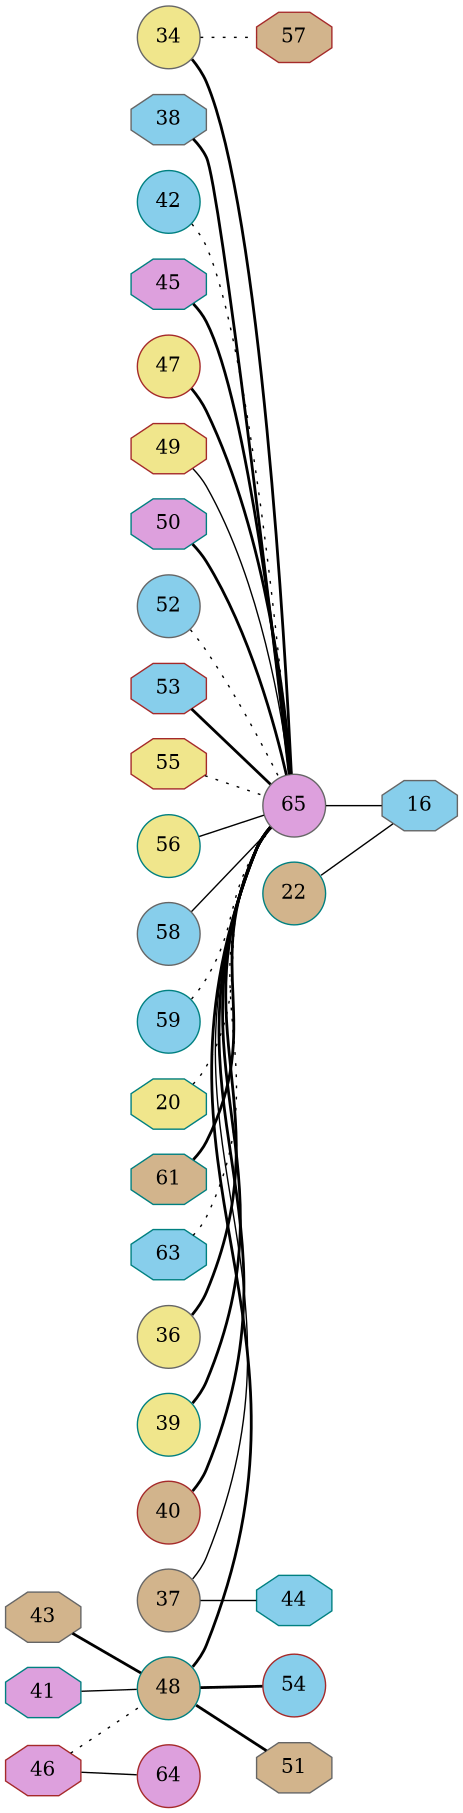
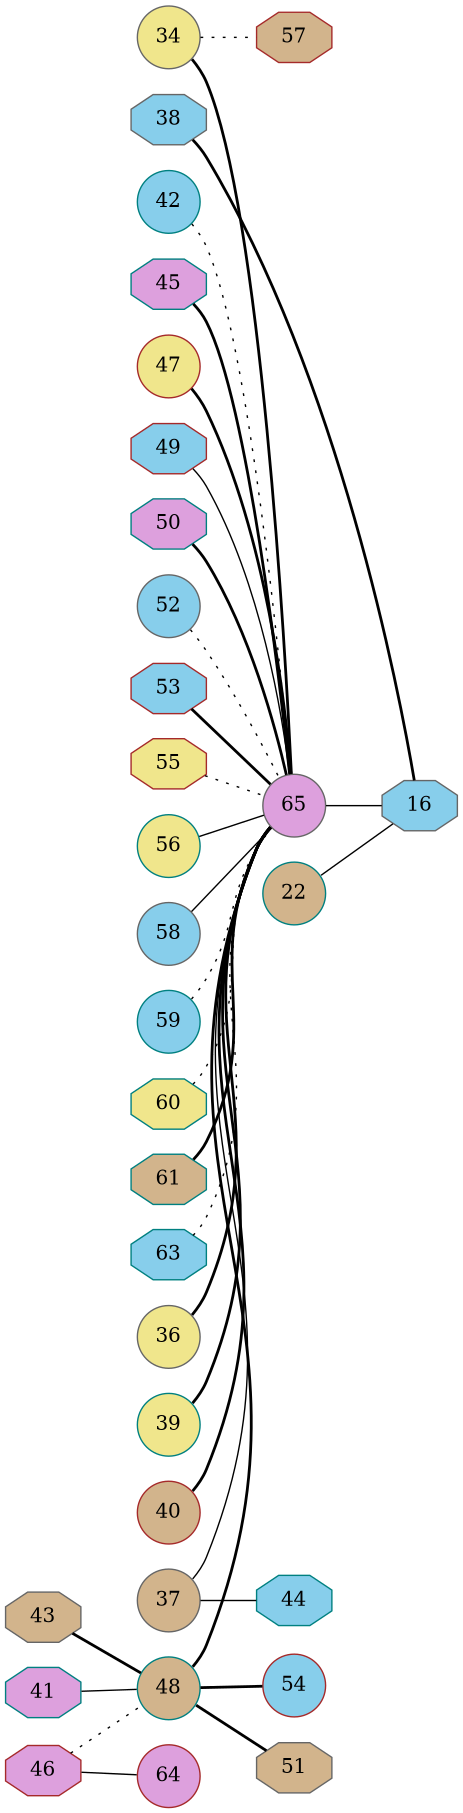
node "49": fillcolor khaki -> skyblue
edge "38" -- "65": now "38" -- "16"
node "20": label "20" -> "60"
